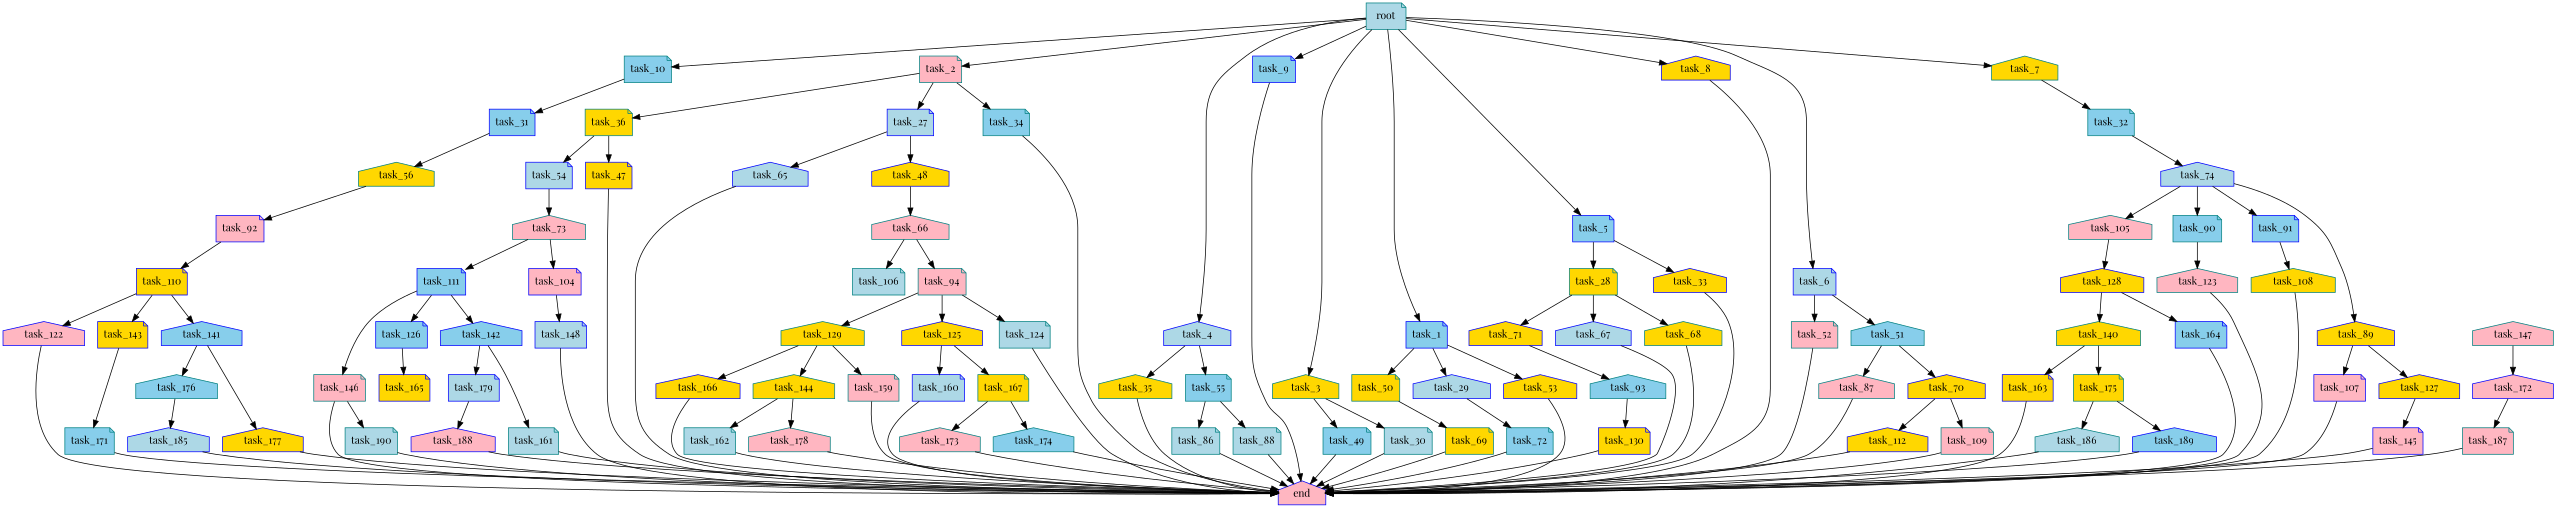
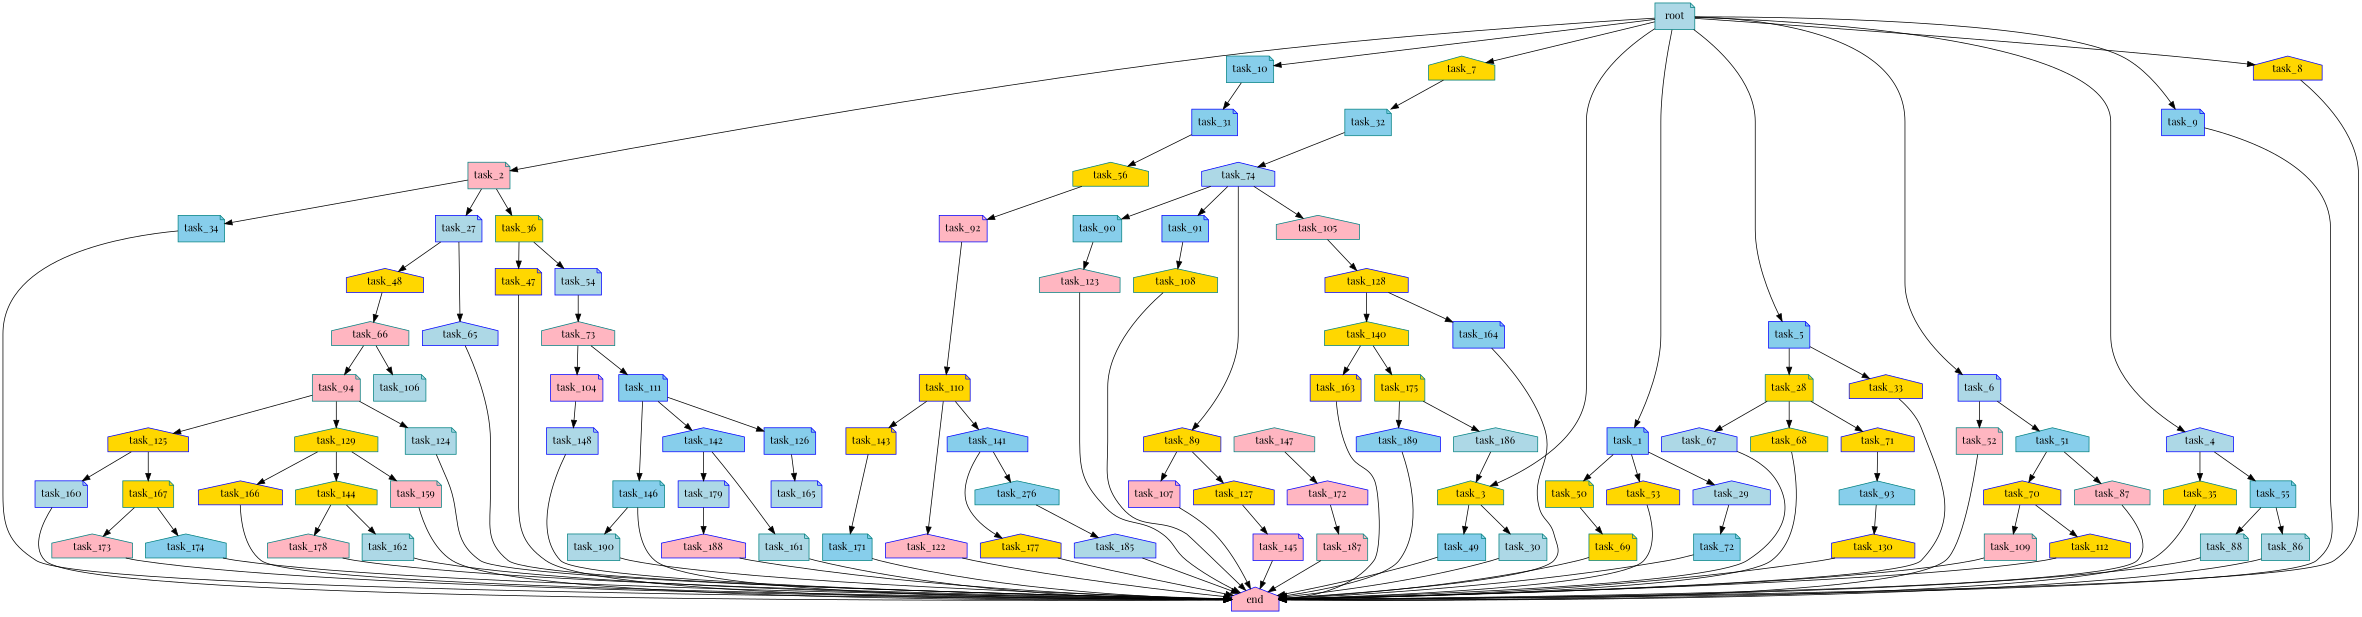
node "task_176": label "task_176" -> "task_276"
node "task_146": fillcolor lightpink -> skyblue
node "task_165": fillcolor gold -> lightblue
node "task_130": shape note -> house
edge "task_186" -> "end": now "task_186" -> "task_3"
